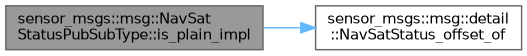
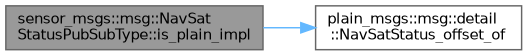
node "sensor_msgs::msg::detail ::NavSatStatus_offset_of": label "sensor_msgs::msg::detail ::NavSatStatus_offset_of" -> "plain_msgs::msg::detail ::NavSatStatus_offset_of"
